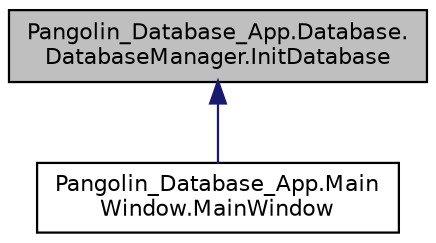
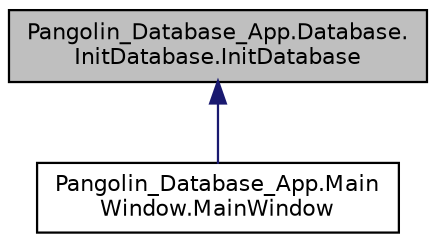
node "Pangolin_Database_App.Database. DatabaseManager.InitDatabase": label "Pangolin_Database_App.Database. DatabaseManager.InitDatabase" -> "Pangolin_Database_App.Database. InitDatabase.InitDatabase"
